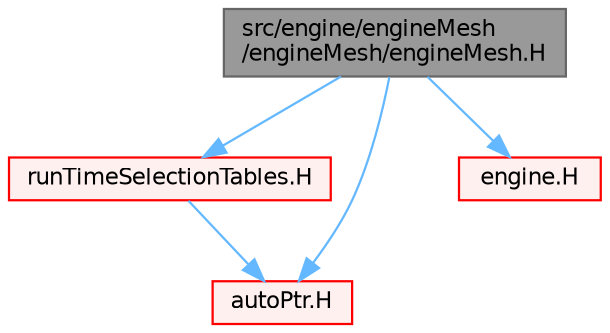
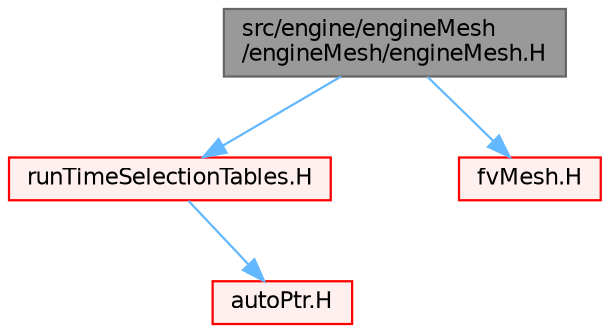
edge "src/engine/engineMesh /engineMesh/engineMesh.H" -> "autoPtr.H": removed
node "engine.H": label "engine.H" -> "fvMesh.H"
